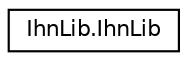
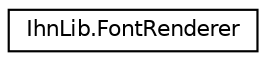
node "IhnLib.IhnLib": label "IhnLib.IhnLib" -> "IhnLib.FontRenderer"
